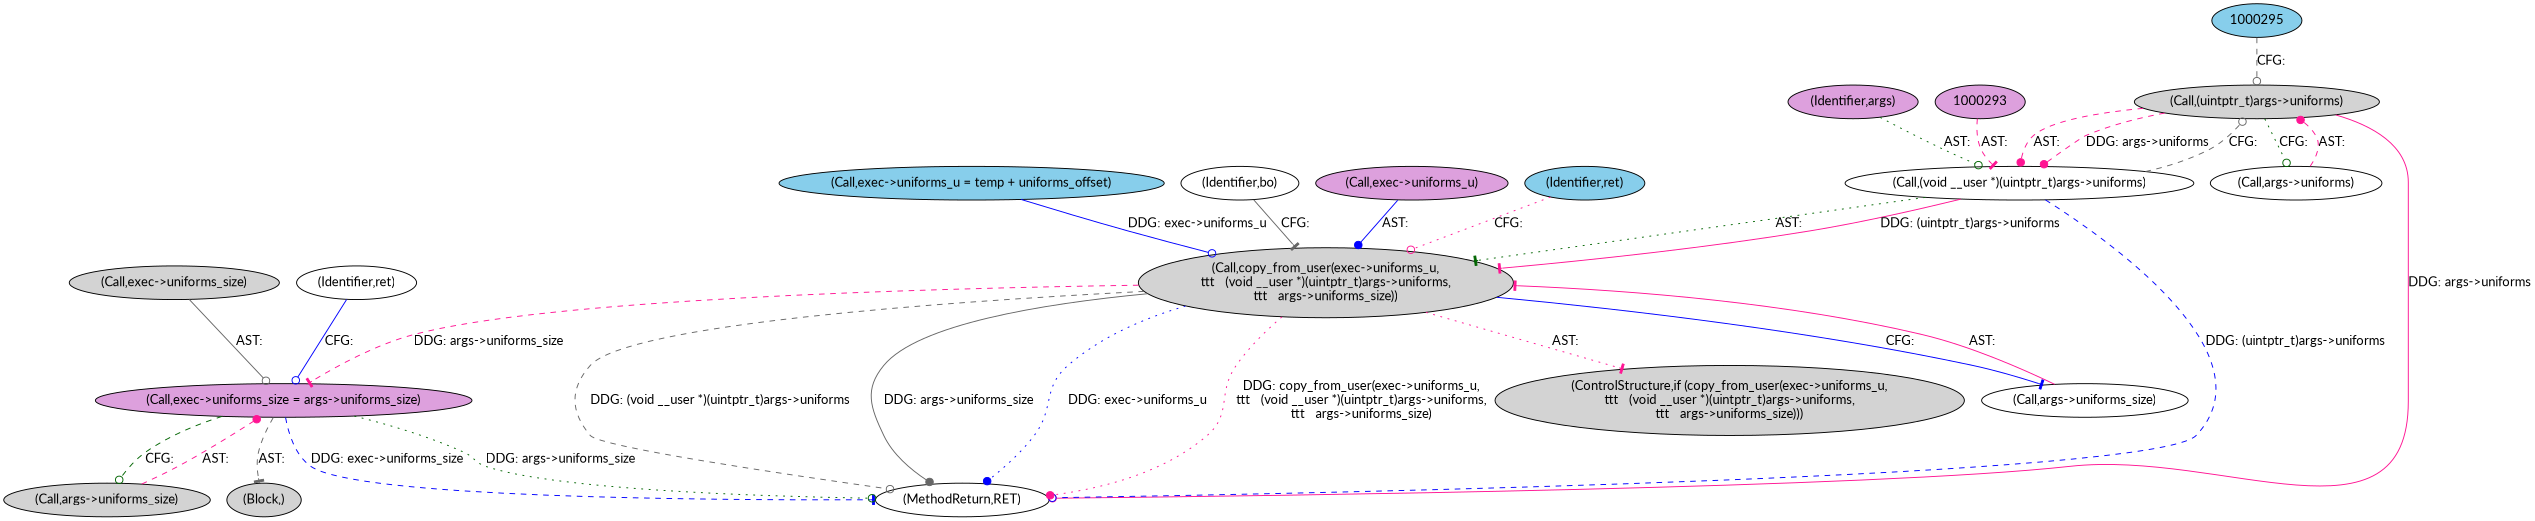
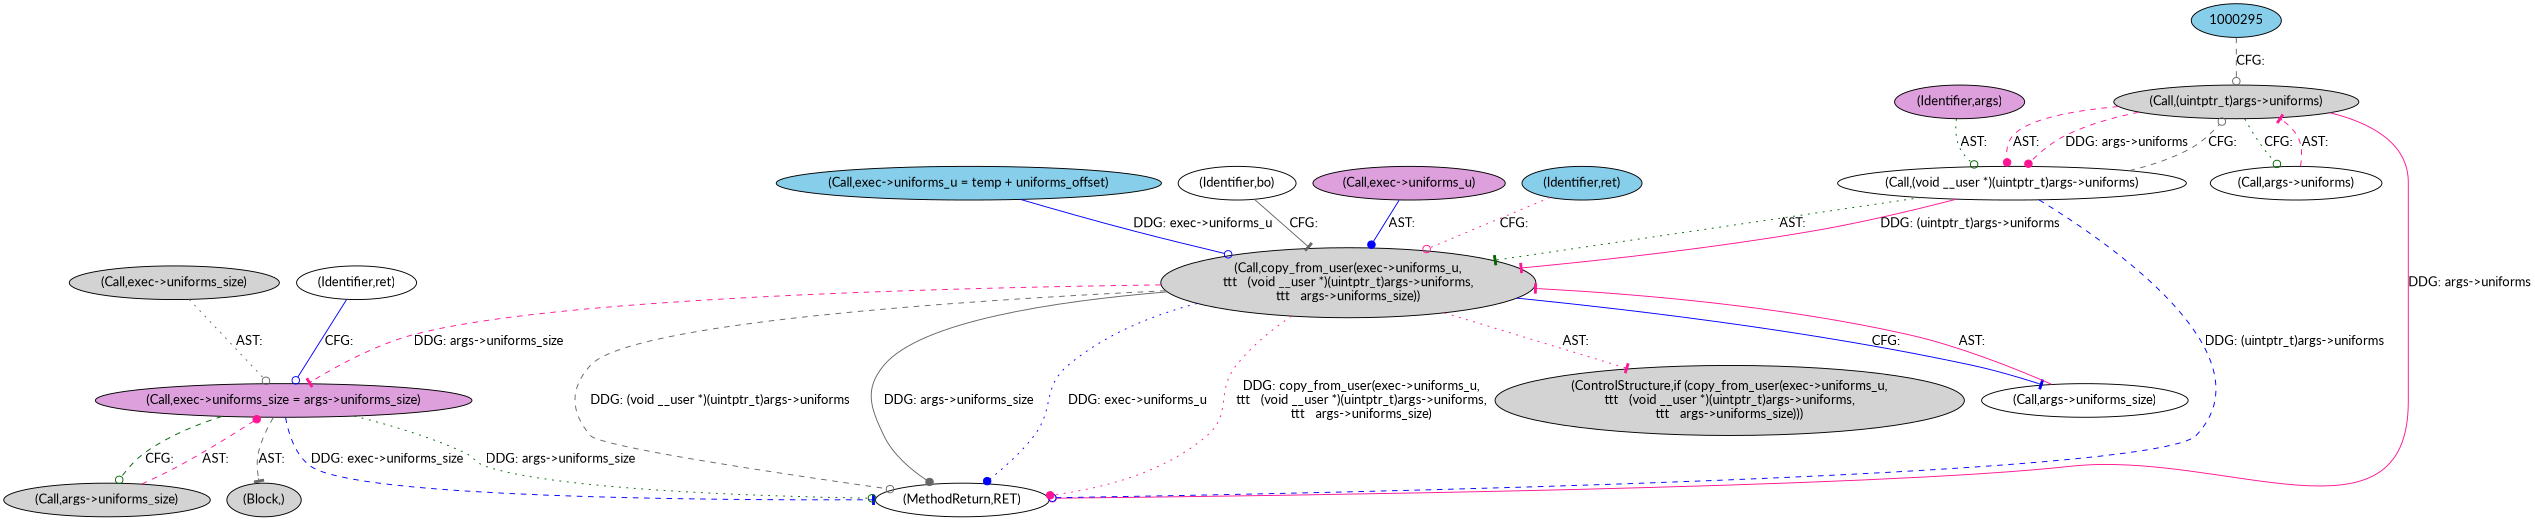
node "1000293": removed
edge "(Call,args->uniforms)" -> "(Call,(uintptr_t)args->uniforms)": arrowhead dot -> tee
edge "(Call,exec->uniforms_size)" -> "(Call,exec->uniforms_size = args->uniforms_size)": style solid -> dotted
